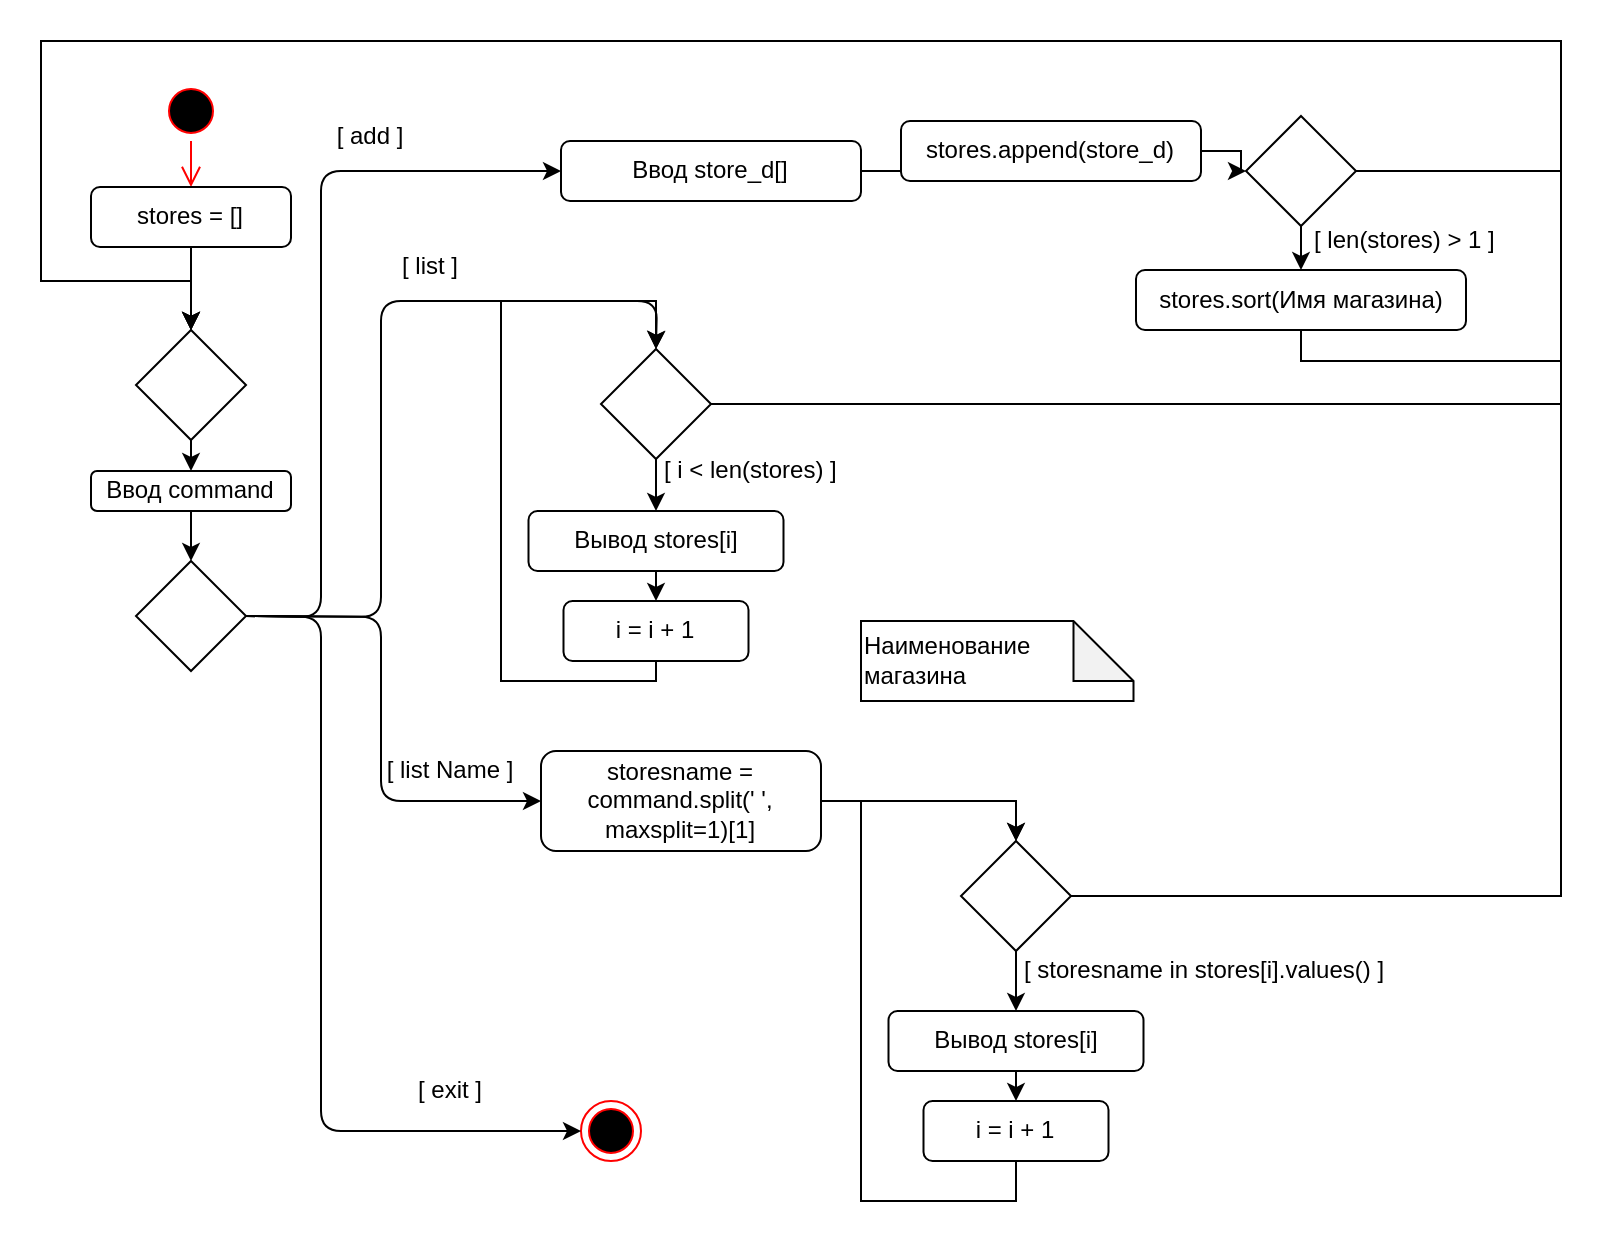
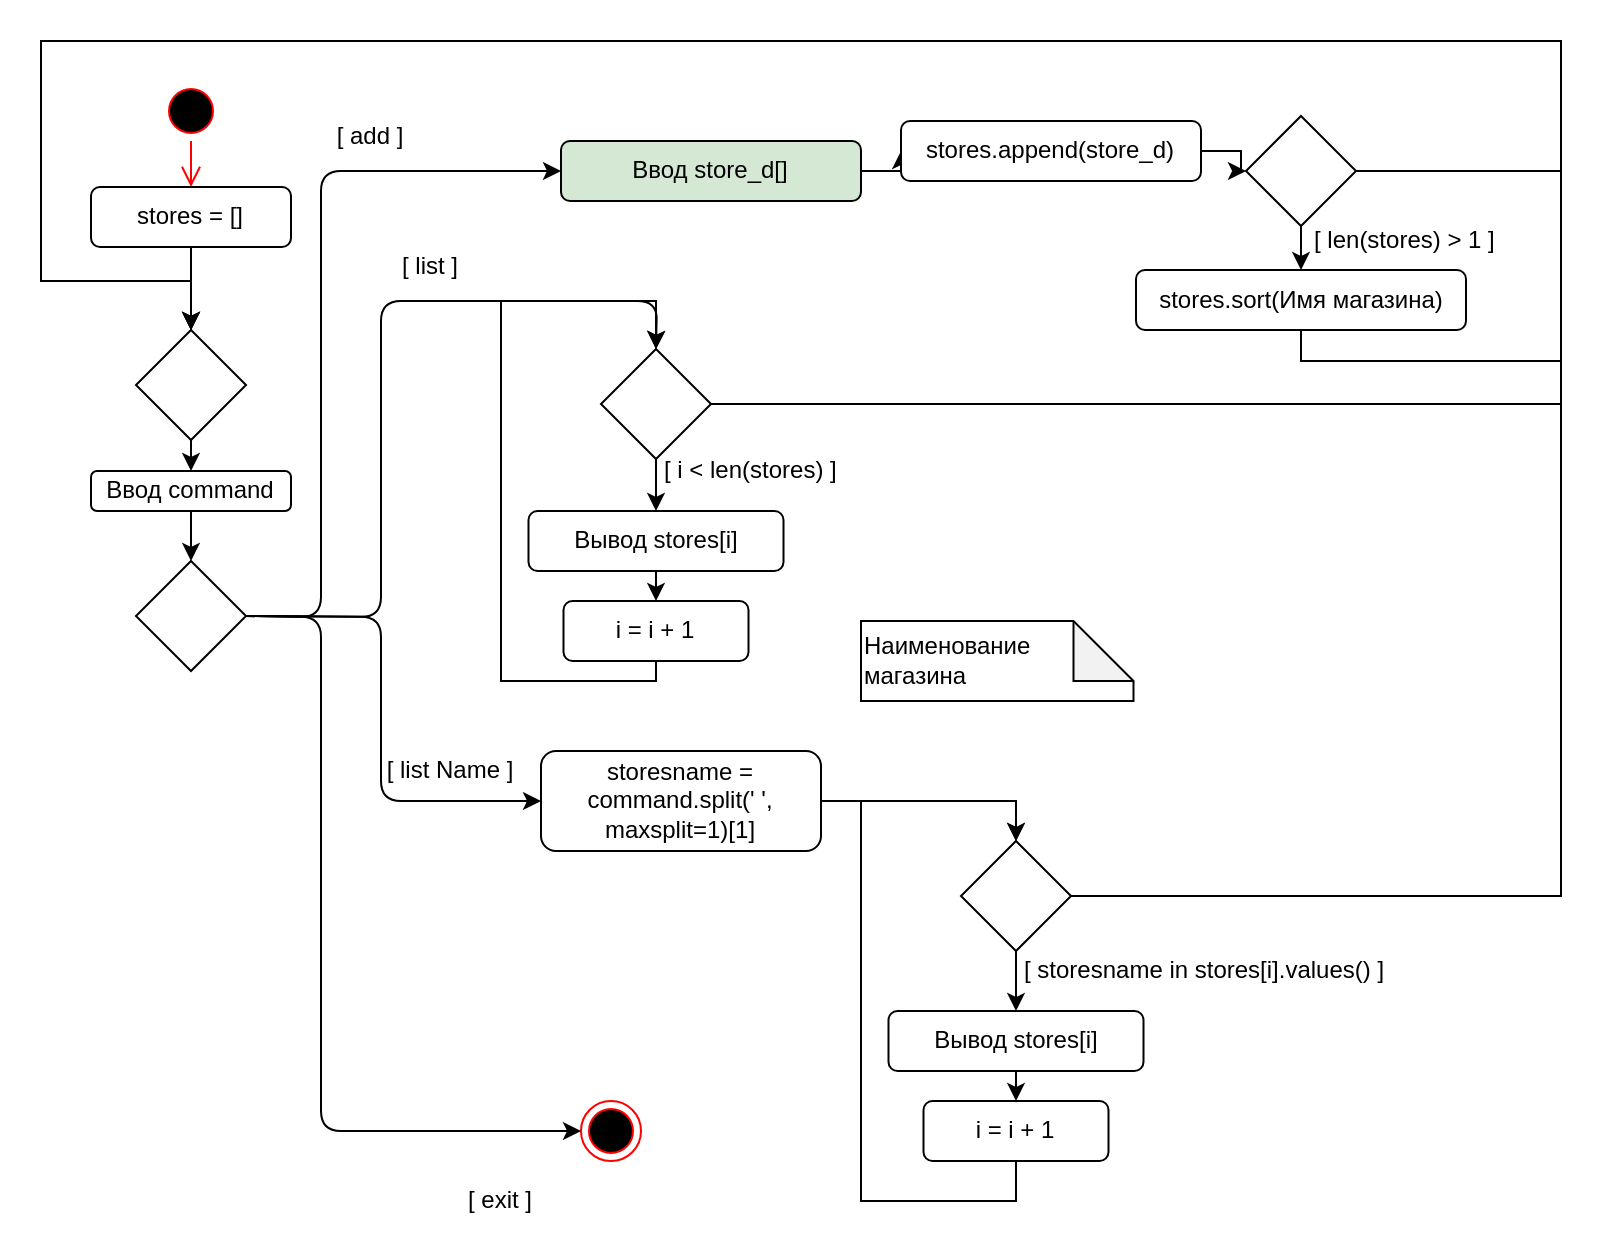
edge "stores.append(store_d)" -- "Ввод store_d[]": arrowhead none -> classic
node "Ввод store_d[]": fillcolor #ffffff -> #d5e8d4
node "[ exit ]": moved (451, 1091) -> (501, 1201)
